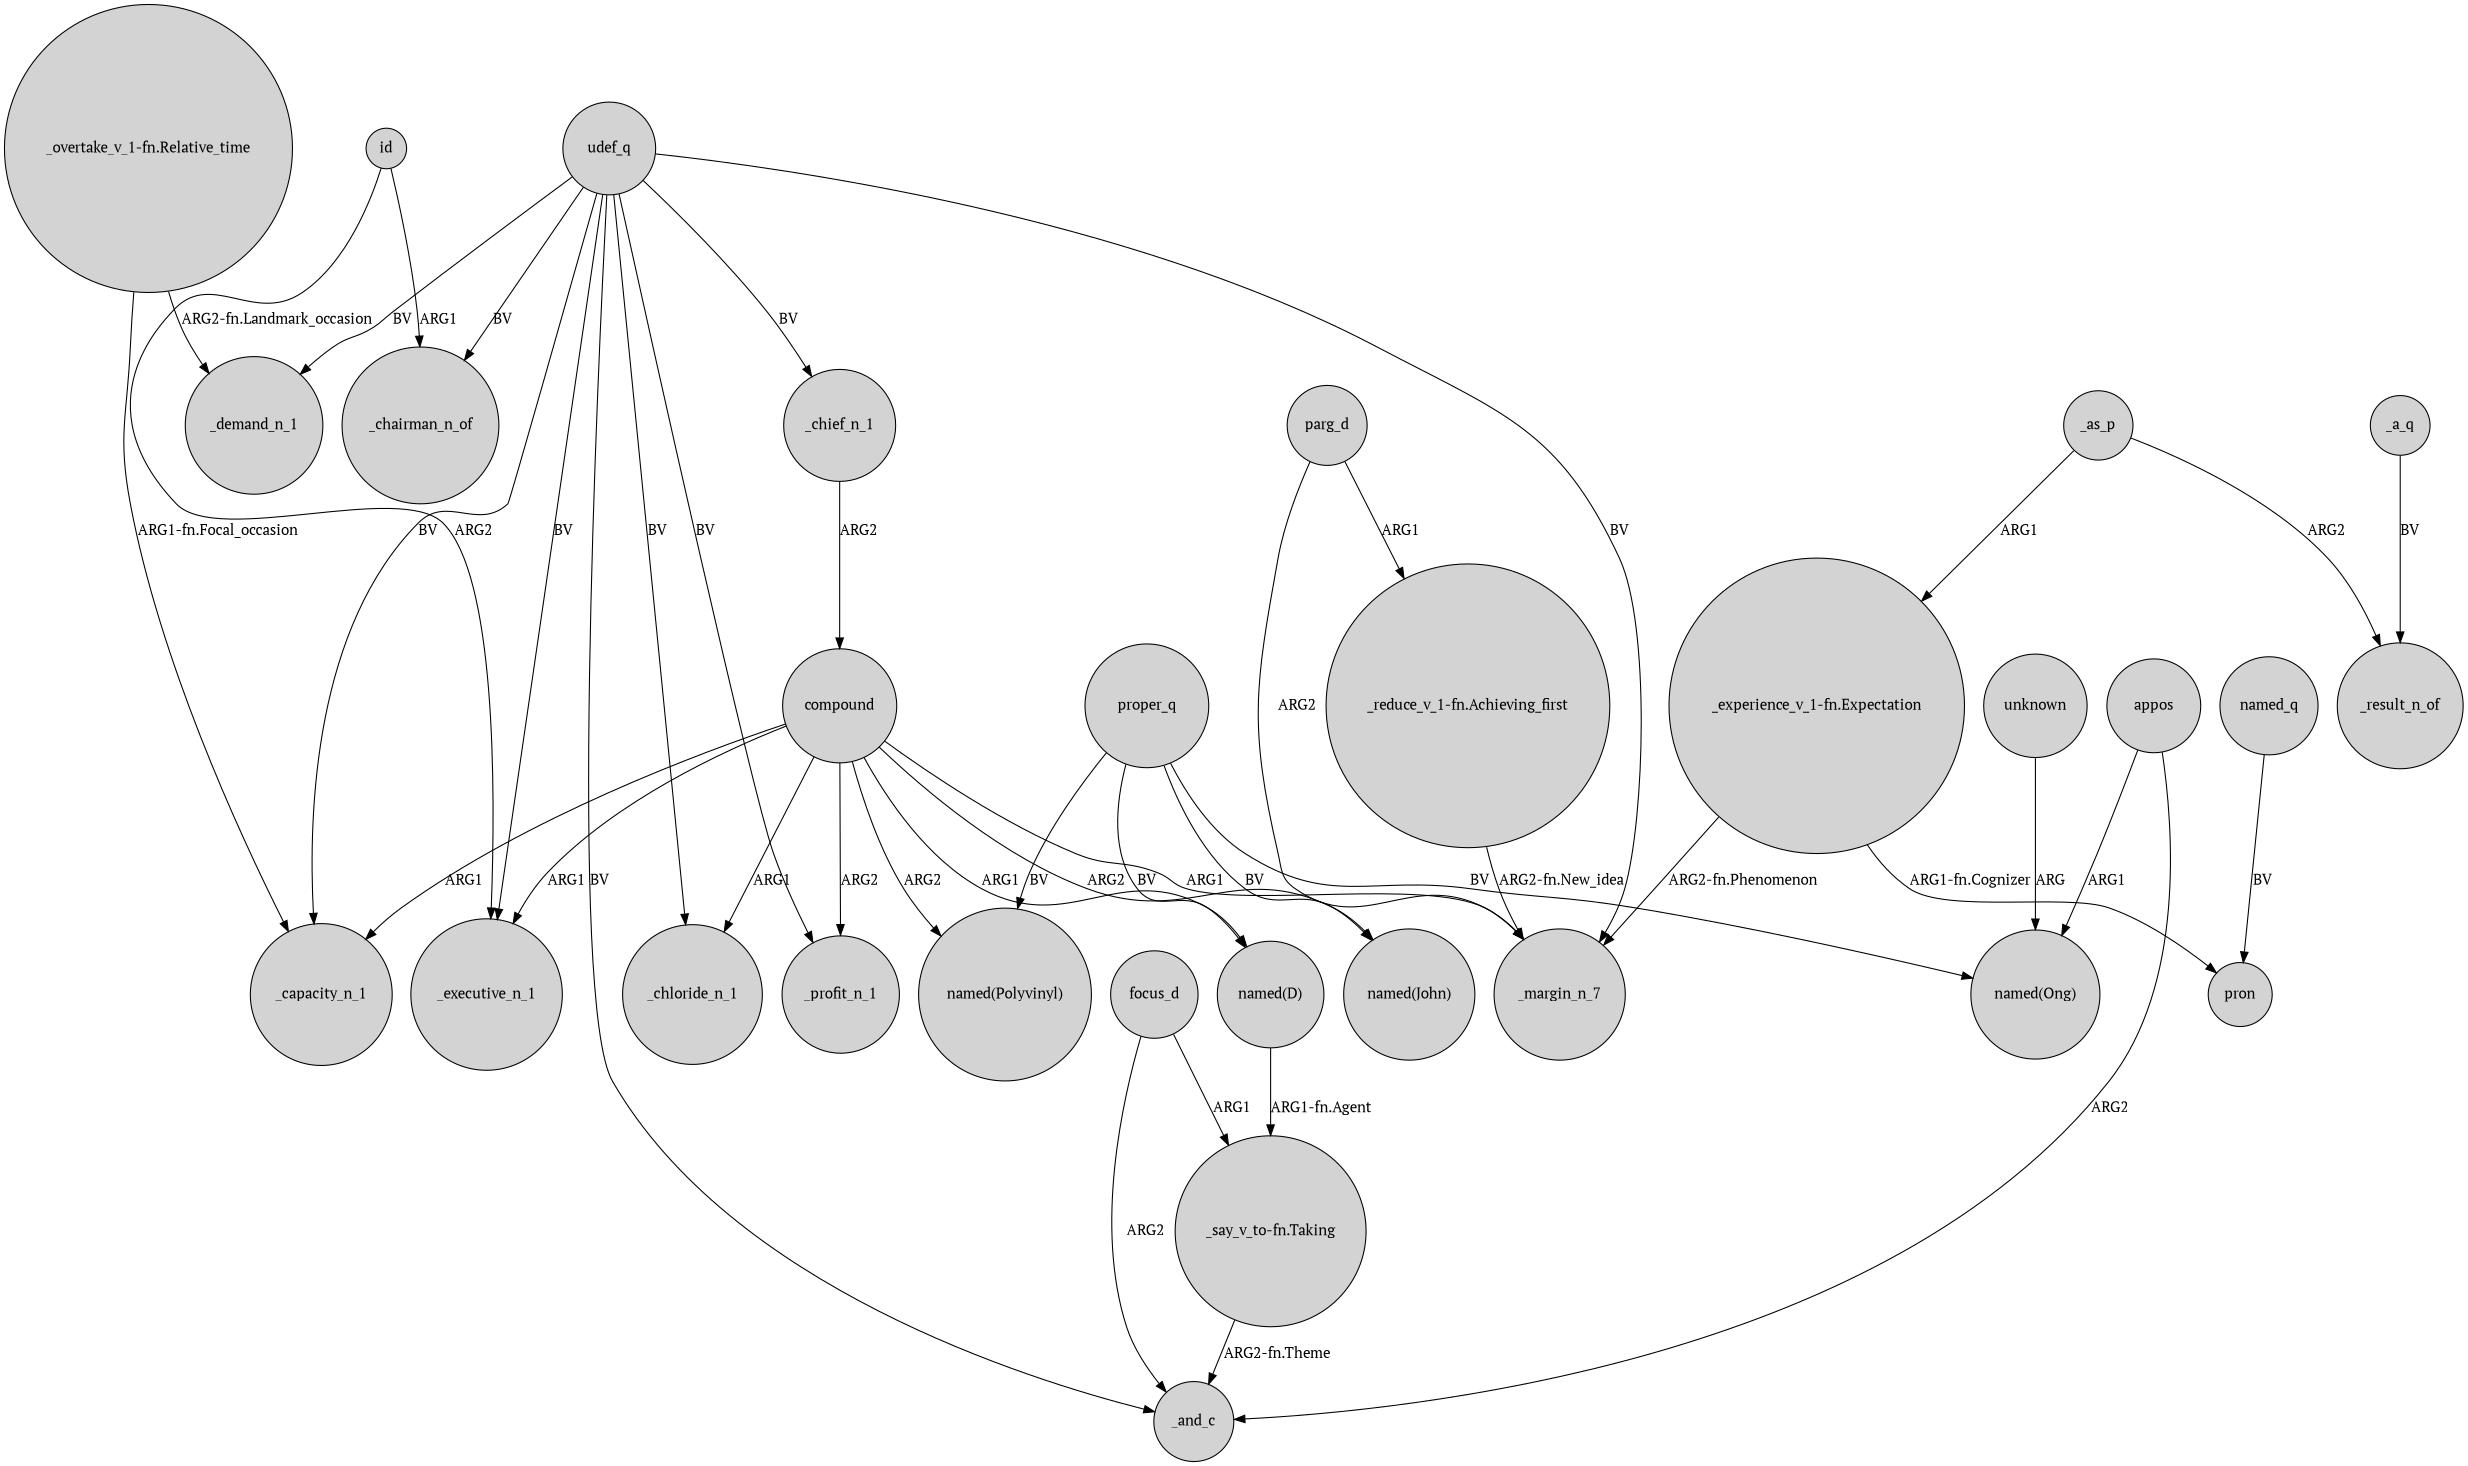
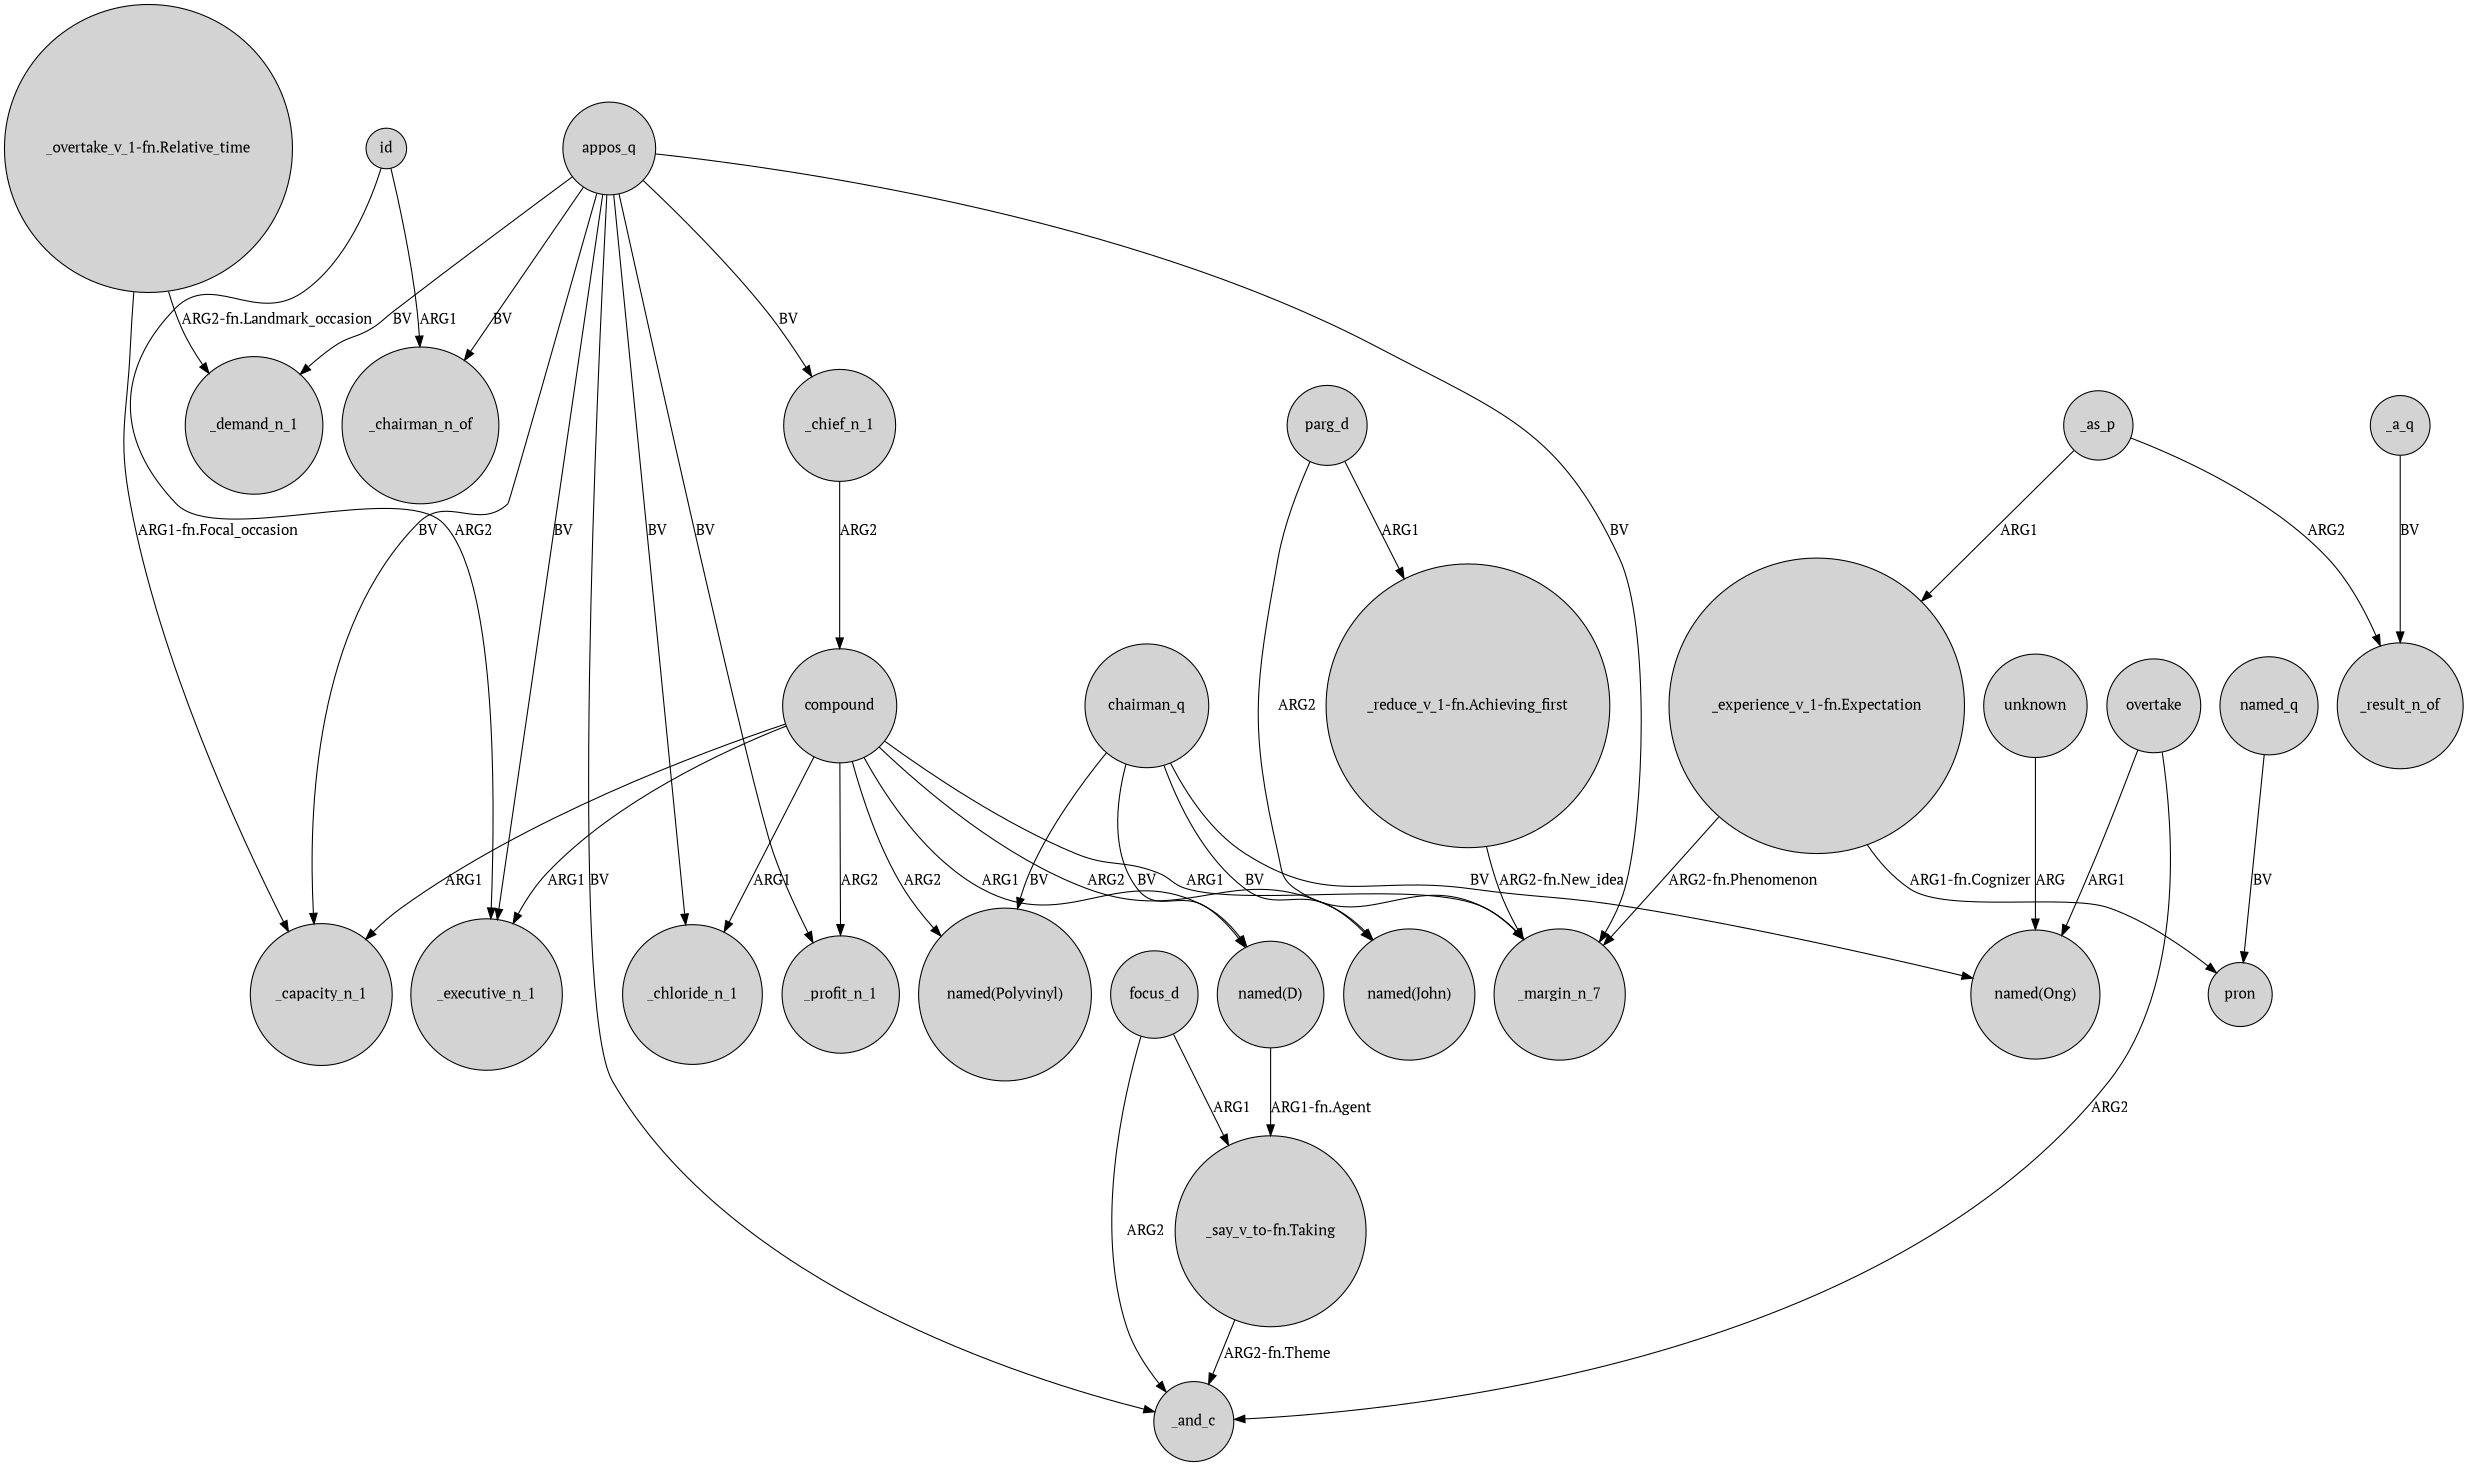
node "udef_q": label "udef_q" -> "appos_q"
node "proper_q": label "proper_q" -> "chairman_q"
node "appos": label "appos" -> "overtake"
